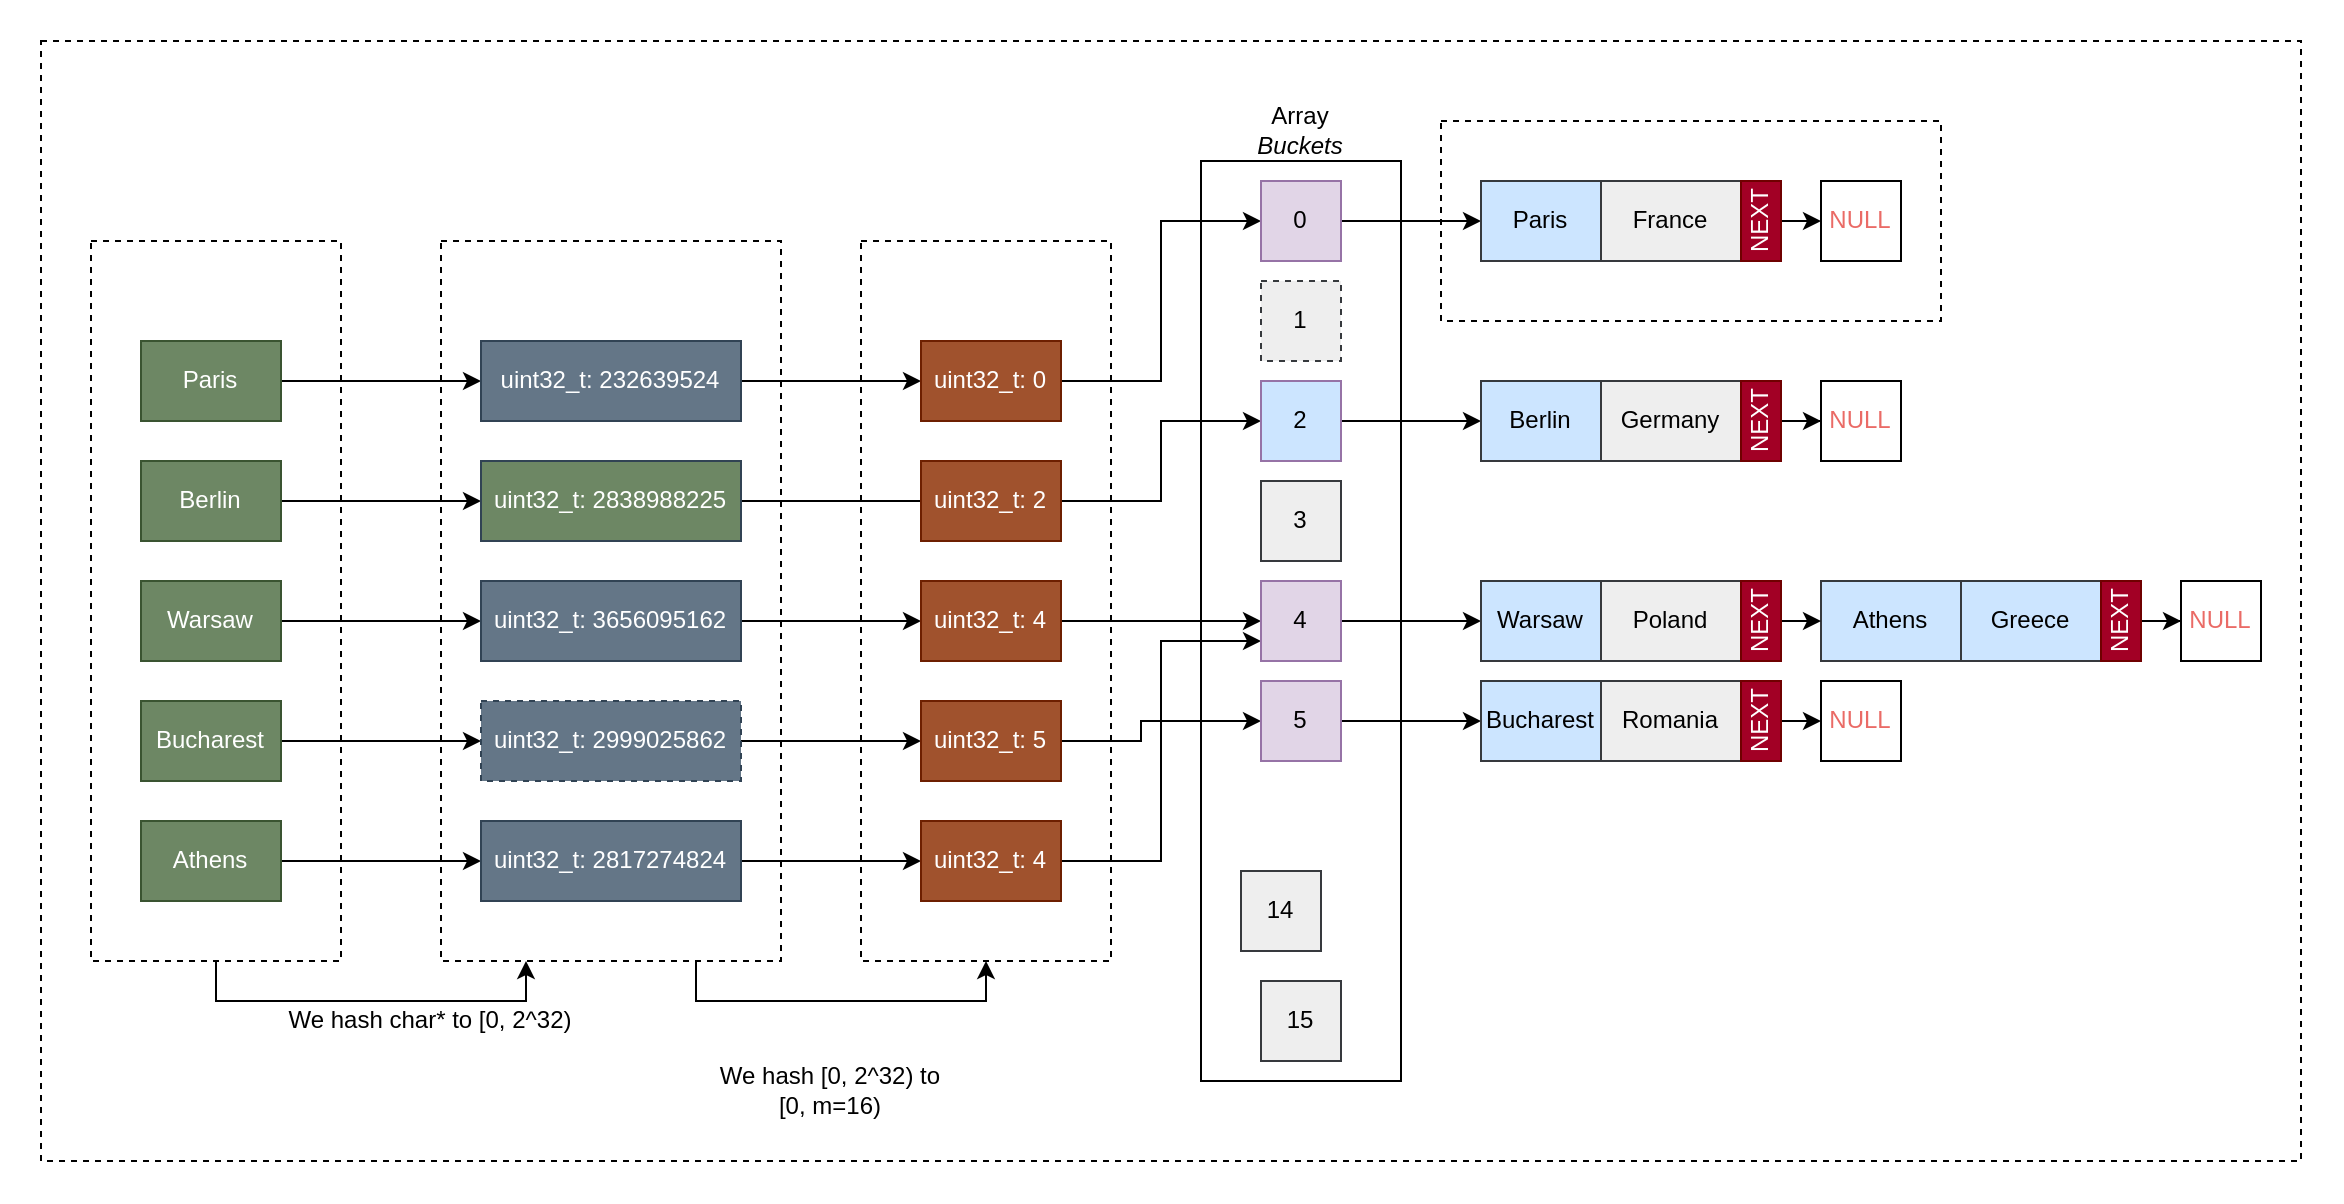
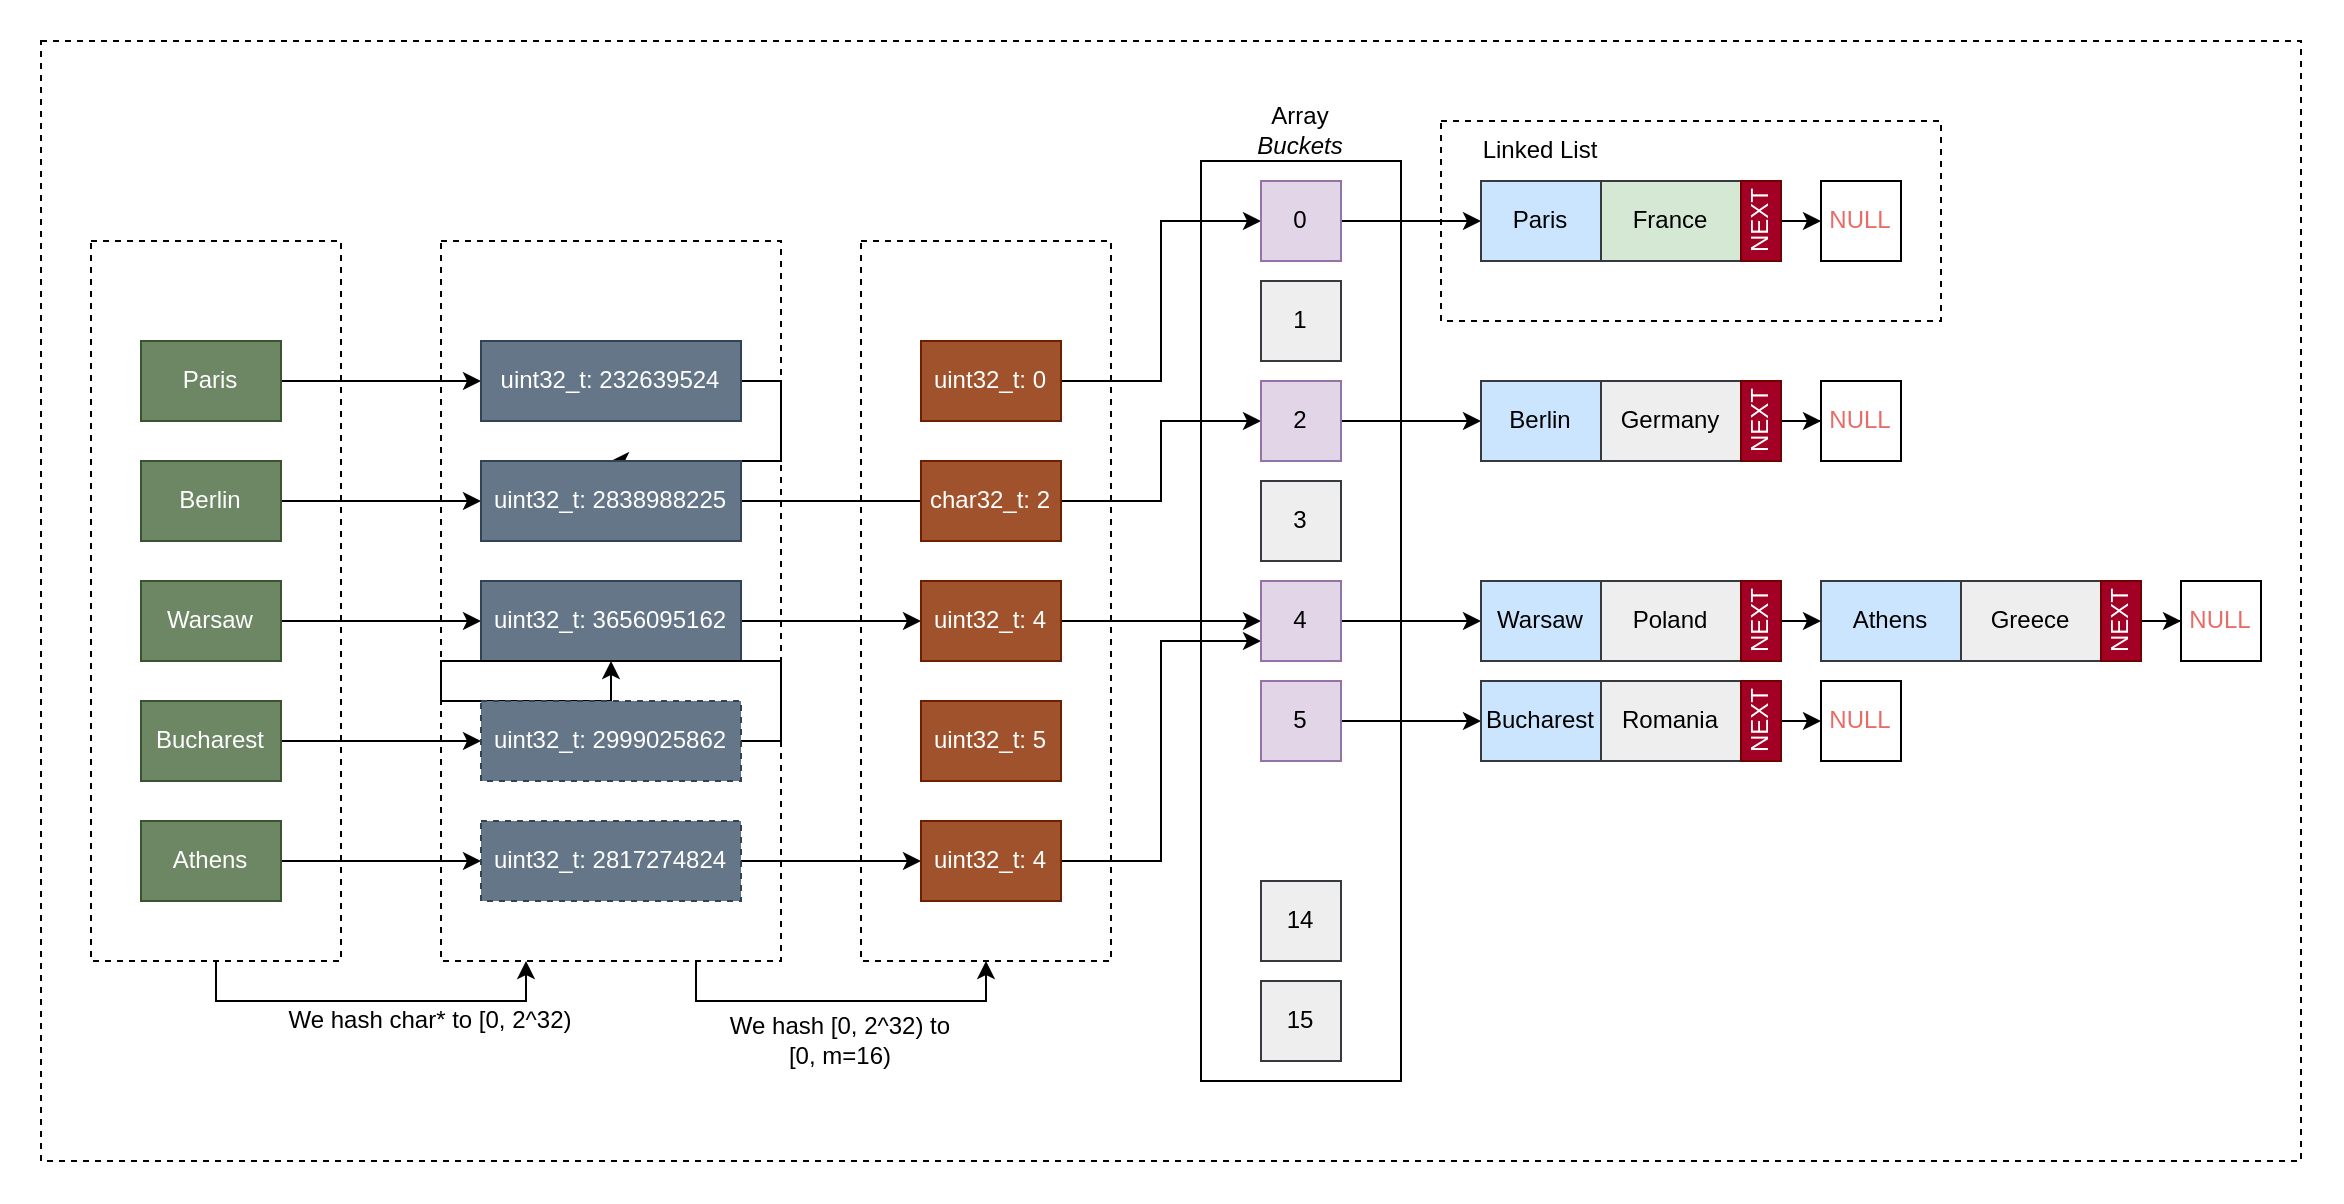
node "Linked List": added
node "France": fillcolor #eeeeee -> #d5e8d4
node "1": style dashed -> solid
edge "uint32_t: 232639524" -> "uint32_t: 0": now "uint32_t: 232639524" -> "uint32_t: 2838988225"
node "2": fillcolor #cce5ff -> #e1d5e7
node "uint32_t: 2838988225": fillcolor #6d8764 -> #647687
node "uint32_t: 2": label "uint32_t: 2" -> "char32_t: 2"
node "Greece": fillcolor #cce5ff -> #eeeeee
edge "uint32_t: 5" -> "5": removed
edge "uint32_t: 2999025862" -> "uint32_t: 5": now "uint32_t: 2999025862" -> "uint32_t: 3656095162"
node "uint32_t: 2817274824": style solid -> dashed
node "14": moved (1281, 911) -> (1301, 921)
node "We hash [0, 2^32) to [0, m=16)": moved (831, 1091) -> (841, 1041)
